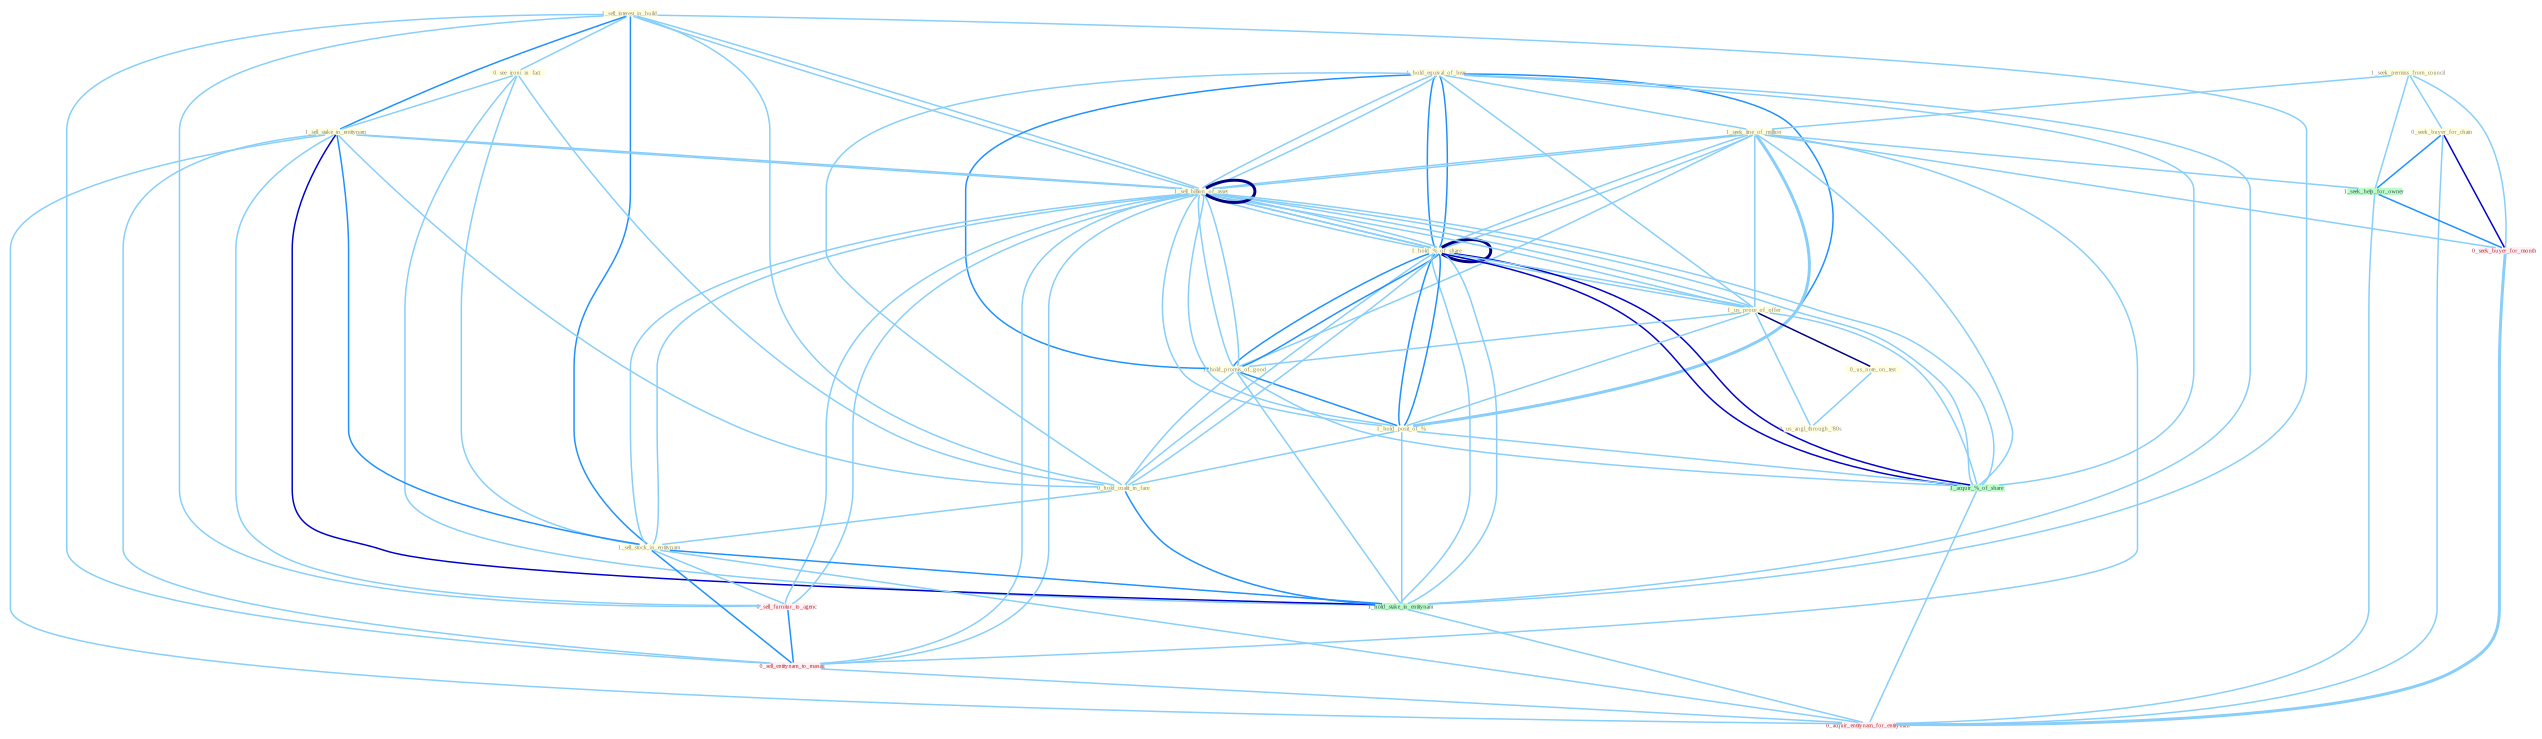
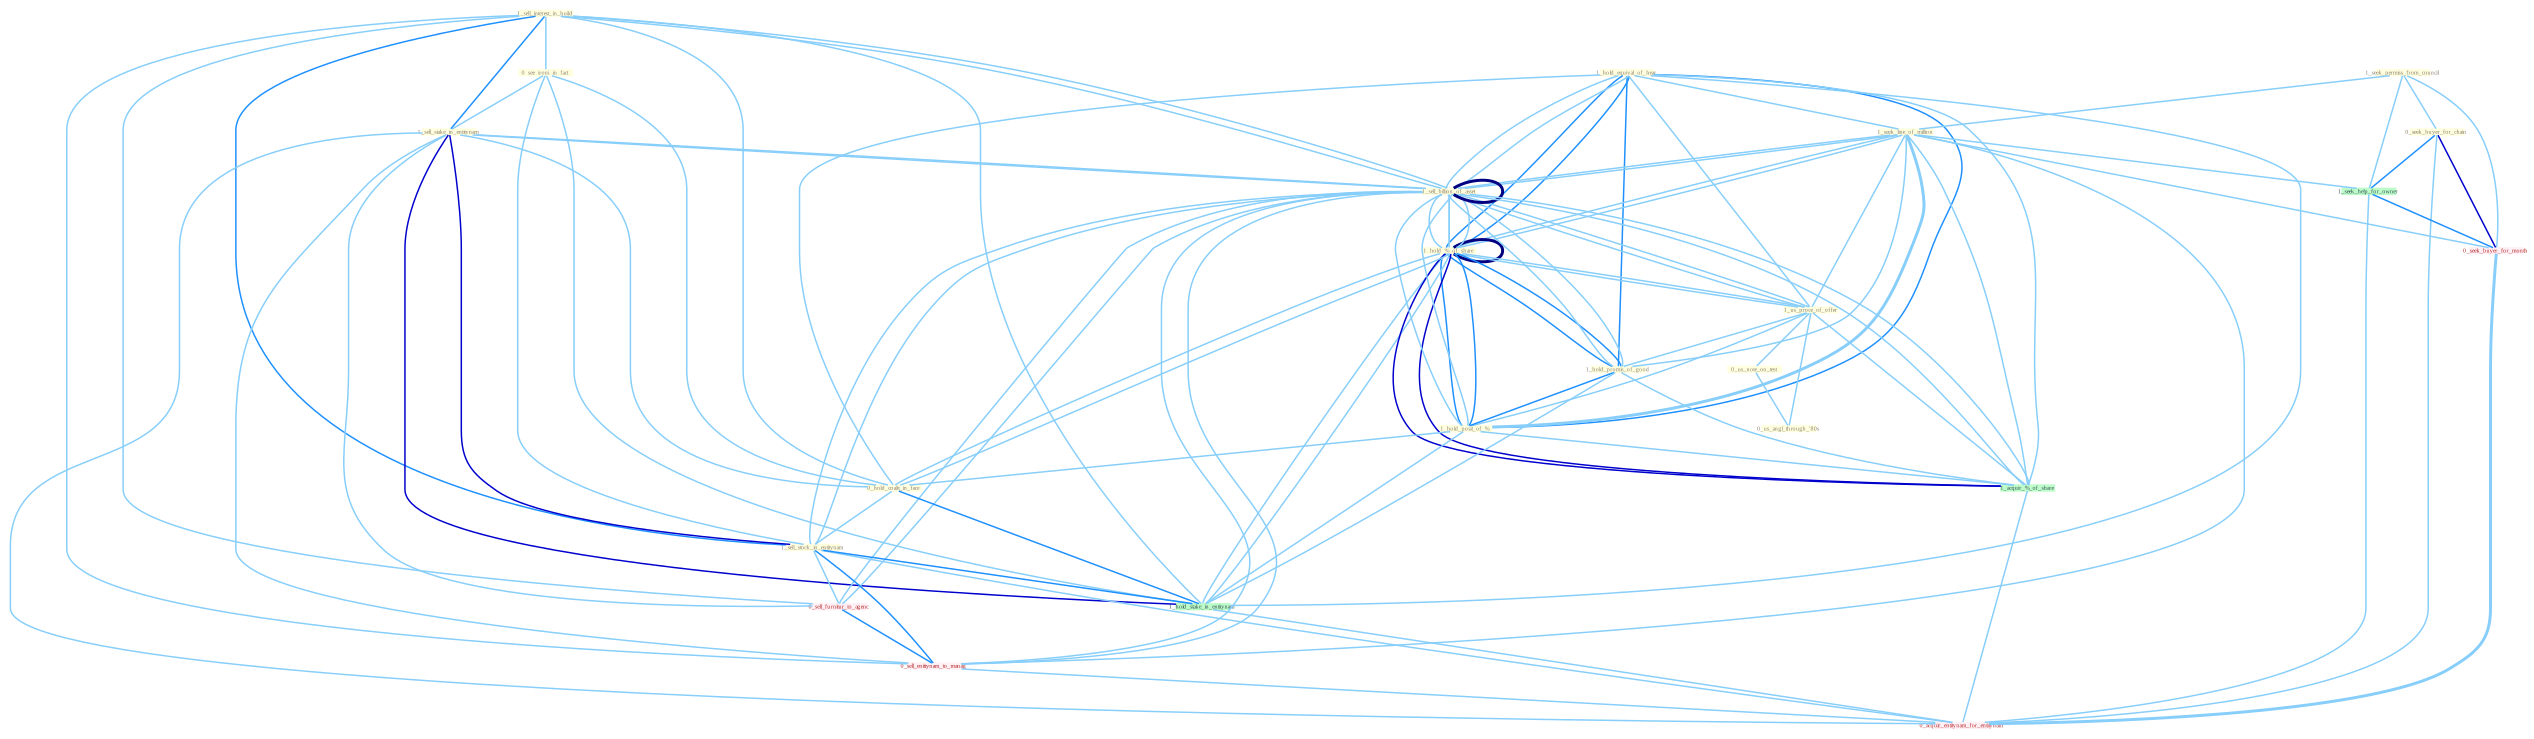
edge "1_us_proce_of_offer" -- "0_us_note_on_test": color #000080 -> #87cefa
edge "1_hold_promis_of_good" -- "0_hold_coalit_in_face": removed
edge "1_sell_stake_in_entitynam" -- "1_sell_stock_in_entitynam": color #1e90ff -> #0000cd
